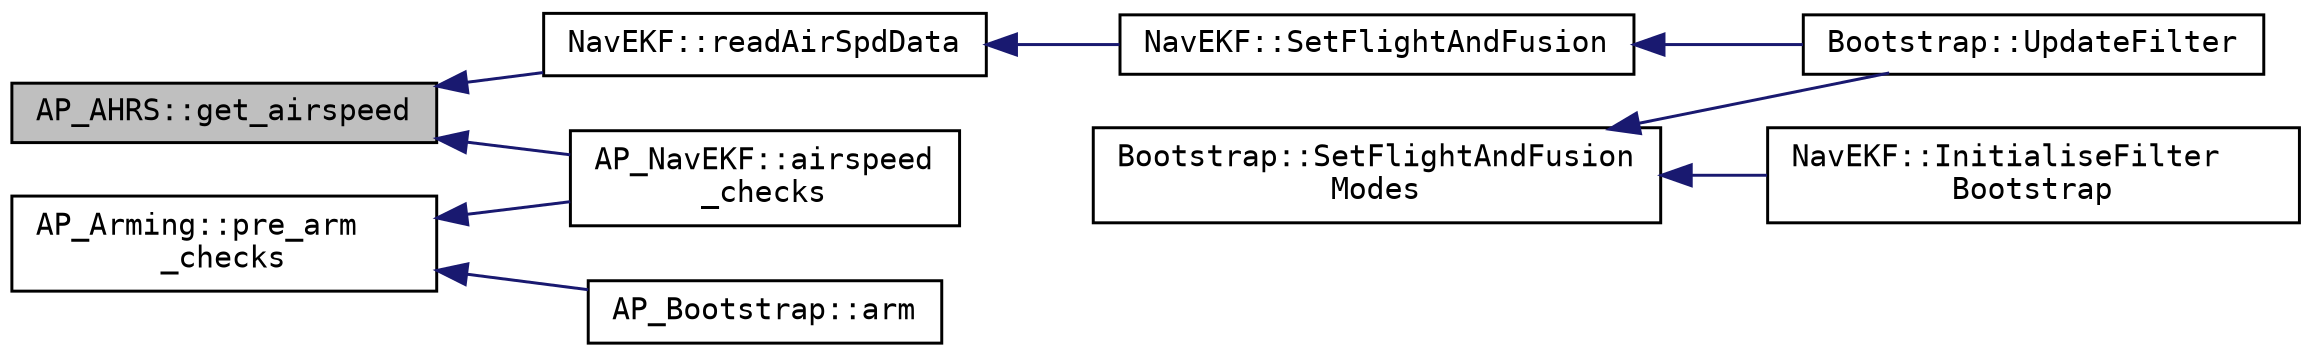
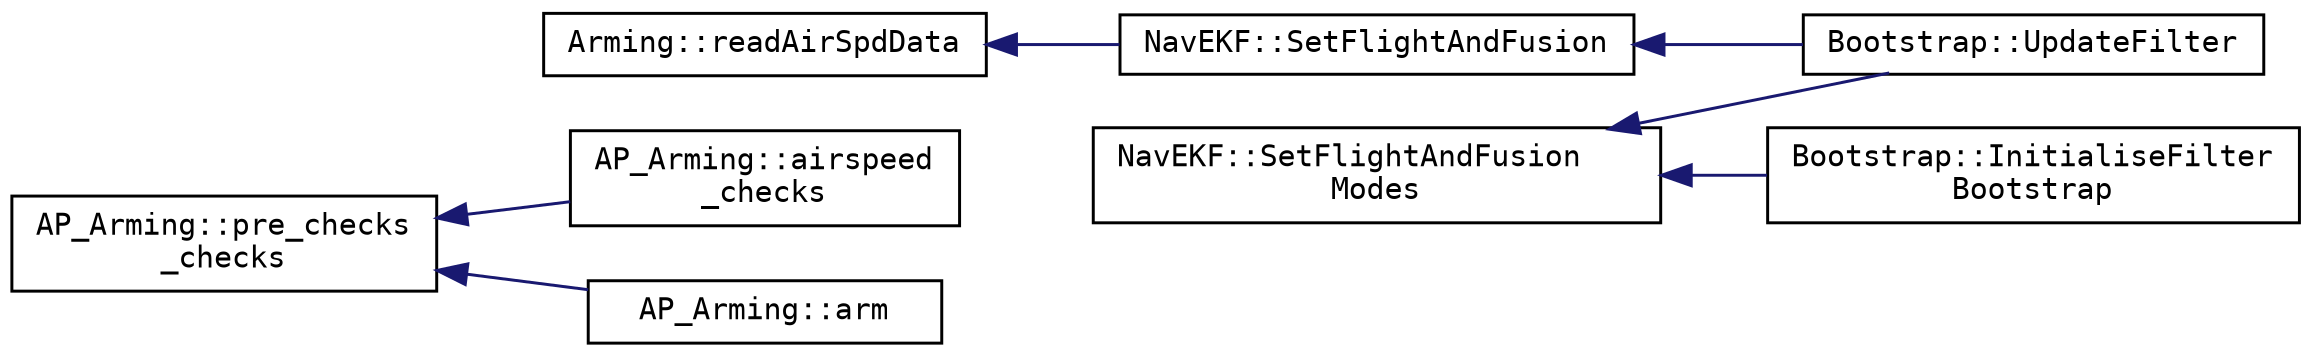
node "NavEKF::readAirSpdData": label "NavEKF::readAirSpdData" -> "Arming::readAirSpdData"
node "AP_AHRS::get_airspeed": removed
node "Bootstrap::SetFlightAndFusion Modes": label "Bootstrap::SetFlightAndFusion Modes" -> "NavEKF::SetFlightAndFusion Modes"
node "NavEKF::InitialiseFilter Bootstrap": label "NavEKF::InitialiseFilter Bootstrap" -> "Bootstrap::InitialiseFilter Bootstrap"
node "AP_NavEKF::airspeed _checks": label "AP_NavEKF::airspeed _checks" -> "AP_Arming::airspeed _checks"
node "AP_Arming::pre_arm _checks": label "AP_Arming::pre_arm _checks" -> "AP_Arming::pre_checks _checks"
node "AP_Bootstrap::arm": label "AP_Bootstrap::arm" -> "AP_Arming::arm"
